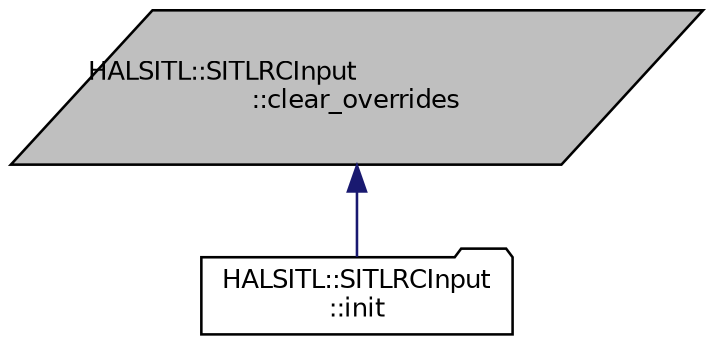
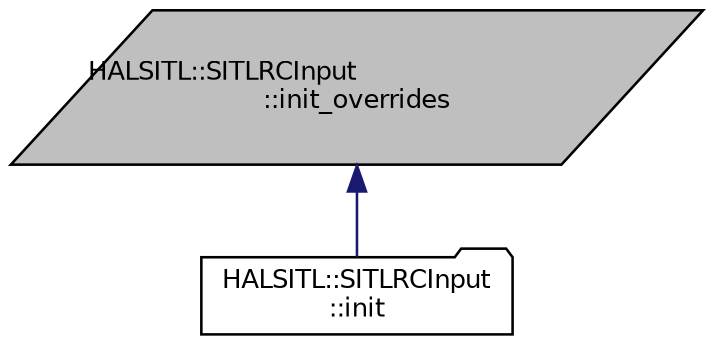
node "HALSITL::SITLRCInput ::clear_overrides": label "HALSITL::SITLRCInput ::clear_overrides" -> "HALSITL::SITLRCInput ::init_overrides"
